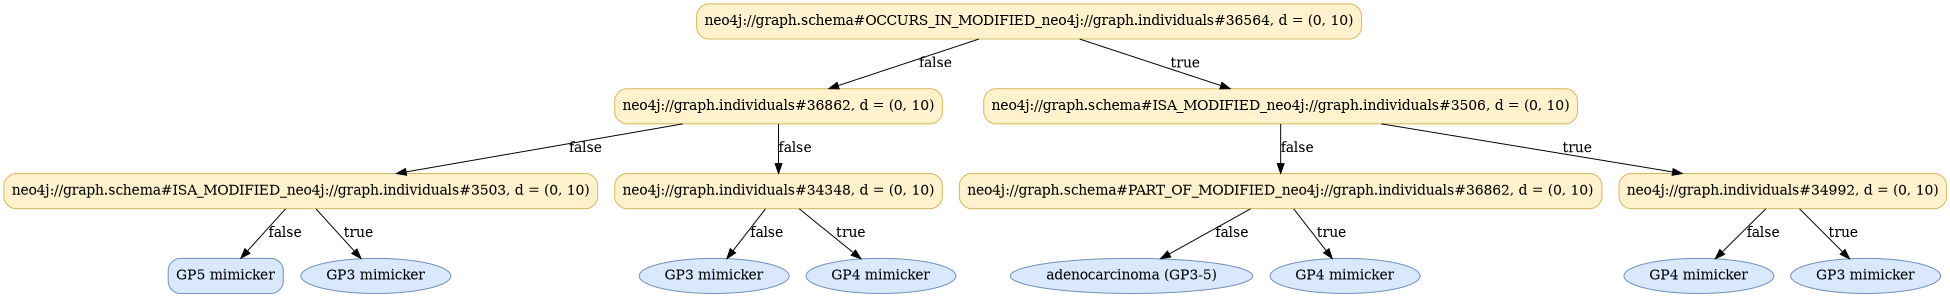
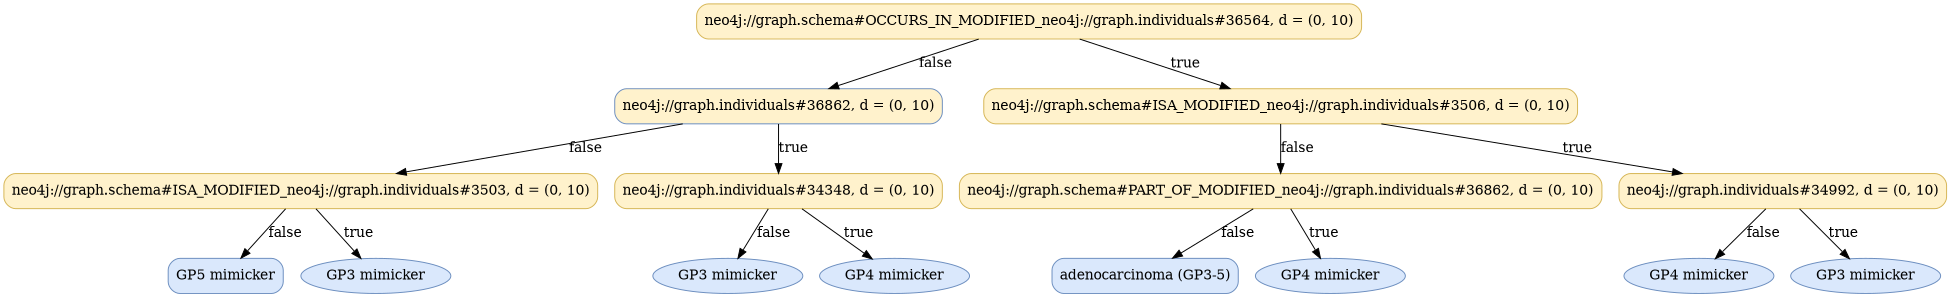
node "neo4j://graph.individuals#36862, d = (0, 10)": color #d6b656 -> #6c8ebf
edge "neo4j://graph.individuals#36862, d = (0, 10)" -> "neo4j://graph.individuals#34348, d = (0, 10)": label "false" -> "true"
node "adenocarcinoma (GP3-5)": shape ellipse -> box
